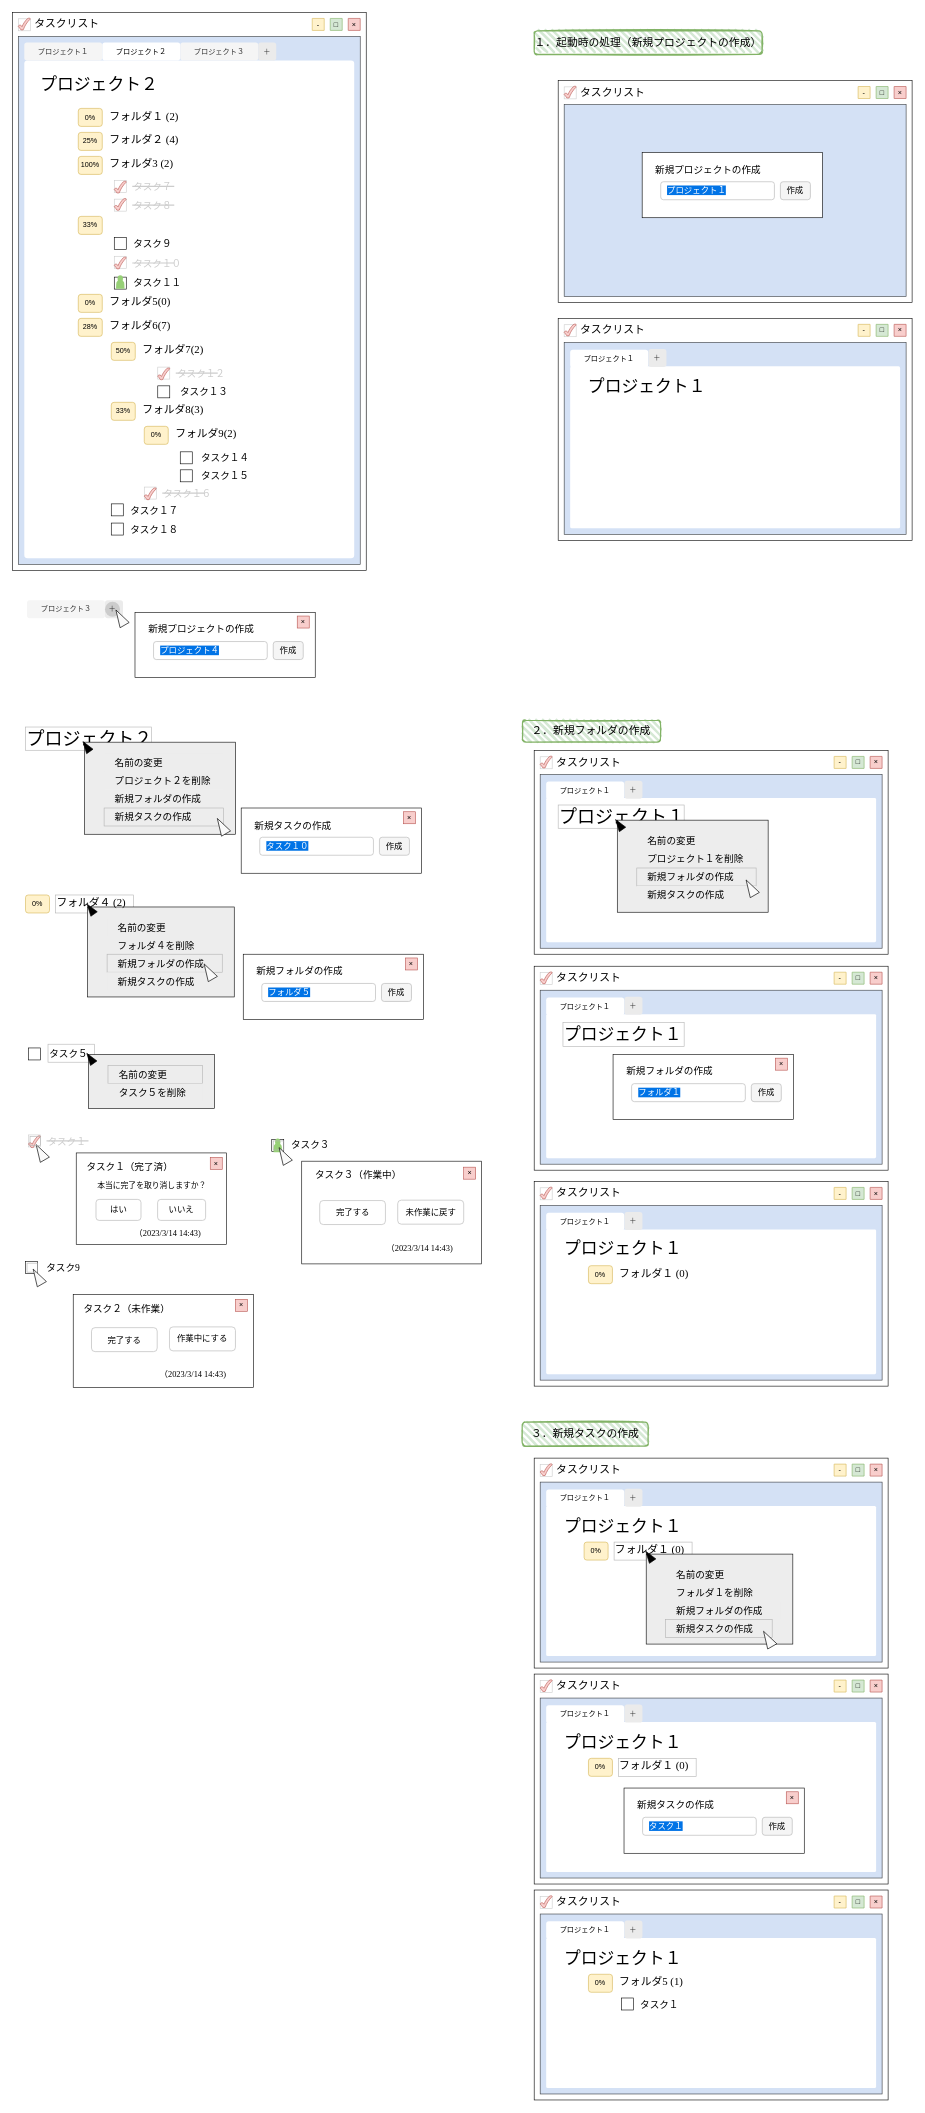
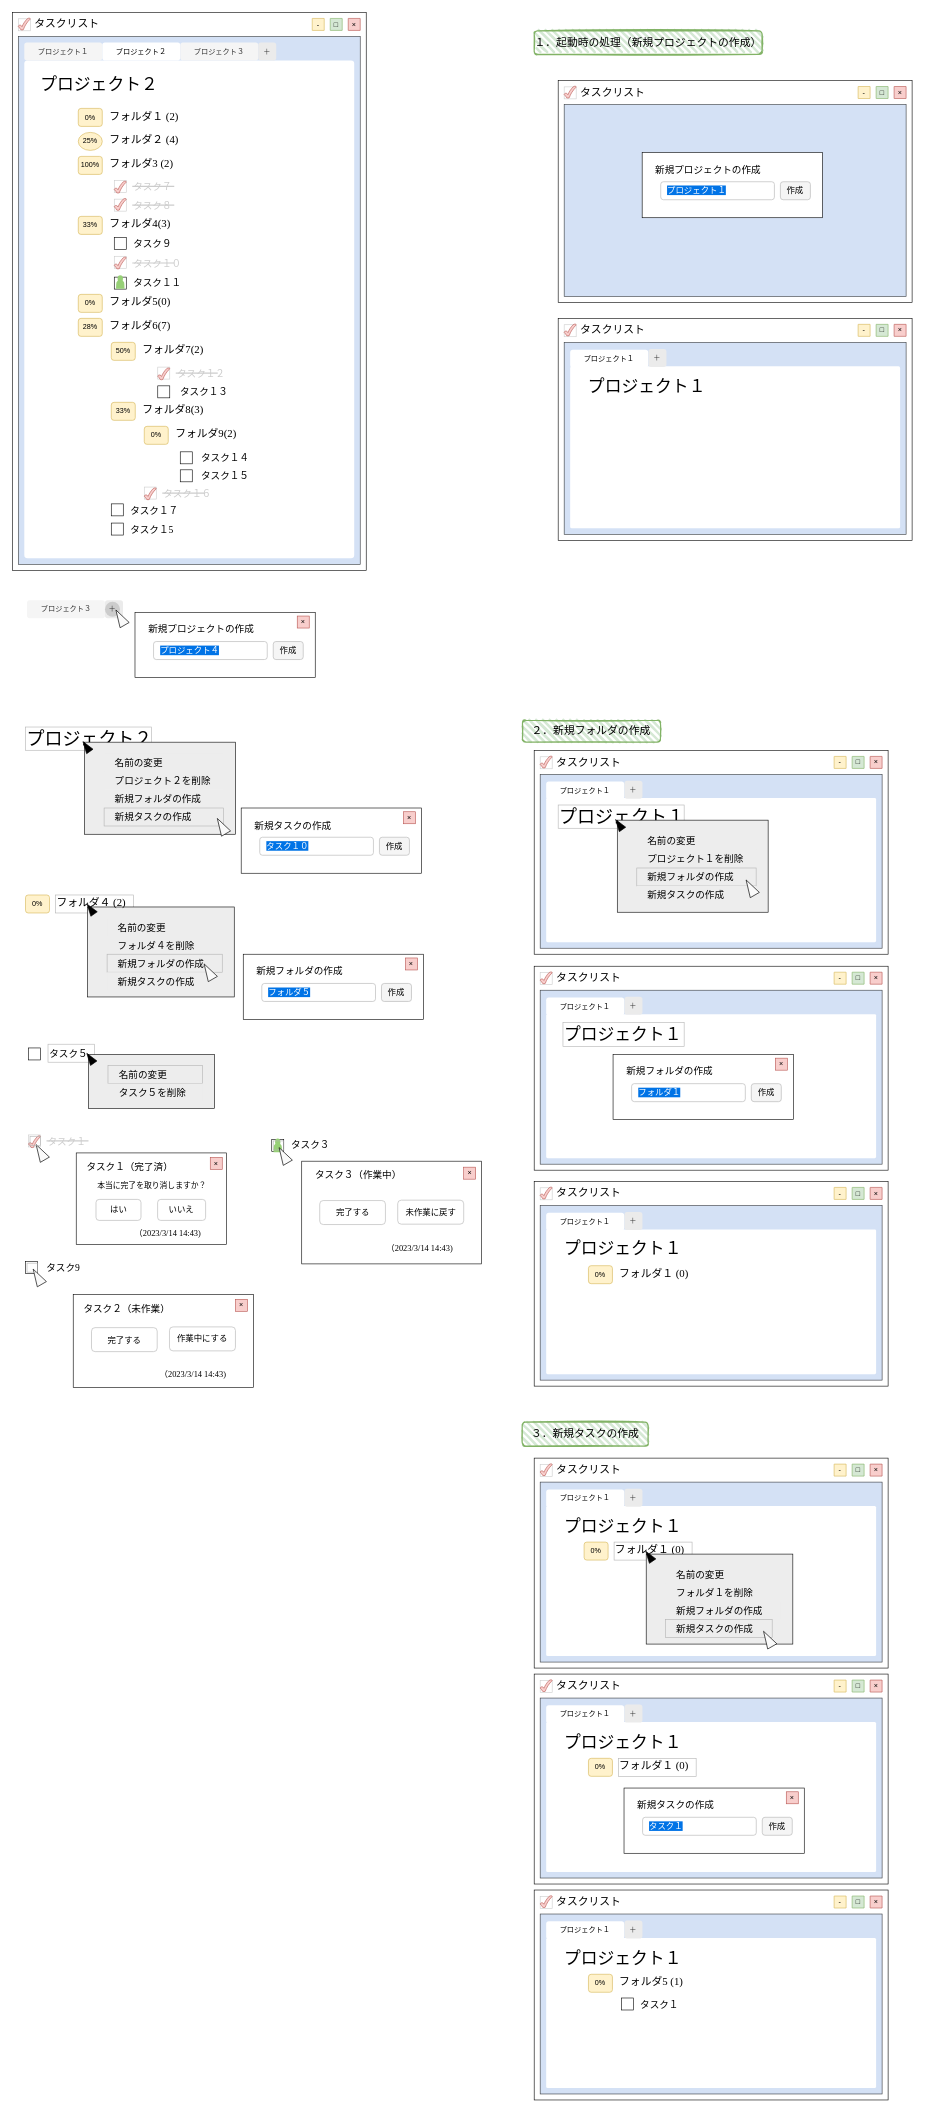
node "25%": shape rounded rectangle -> ellipse
node "フォルダ4(3)": added
node "タスク１８": label "タスク１８" -> "タスク１5"
